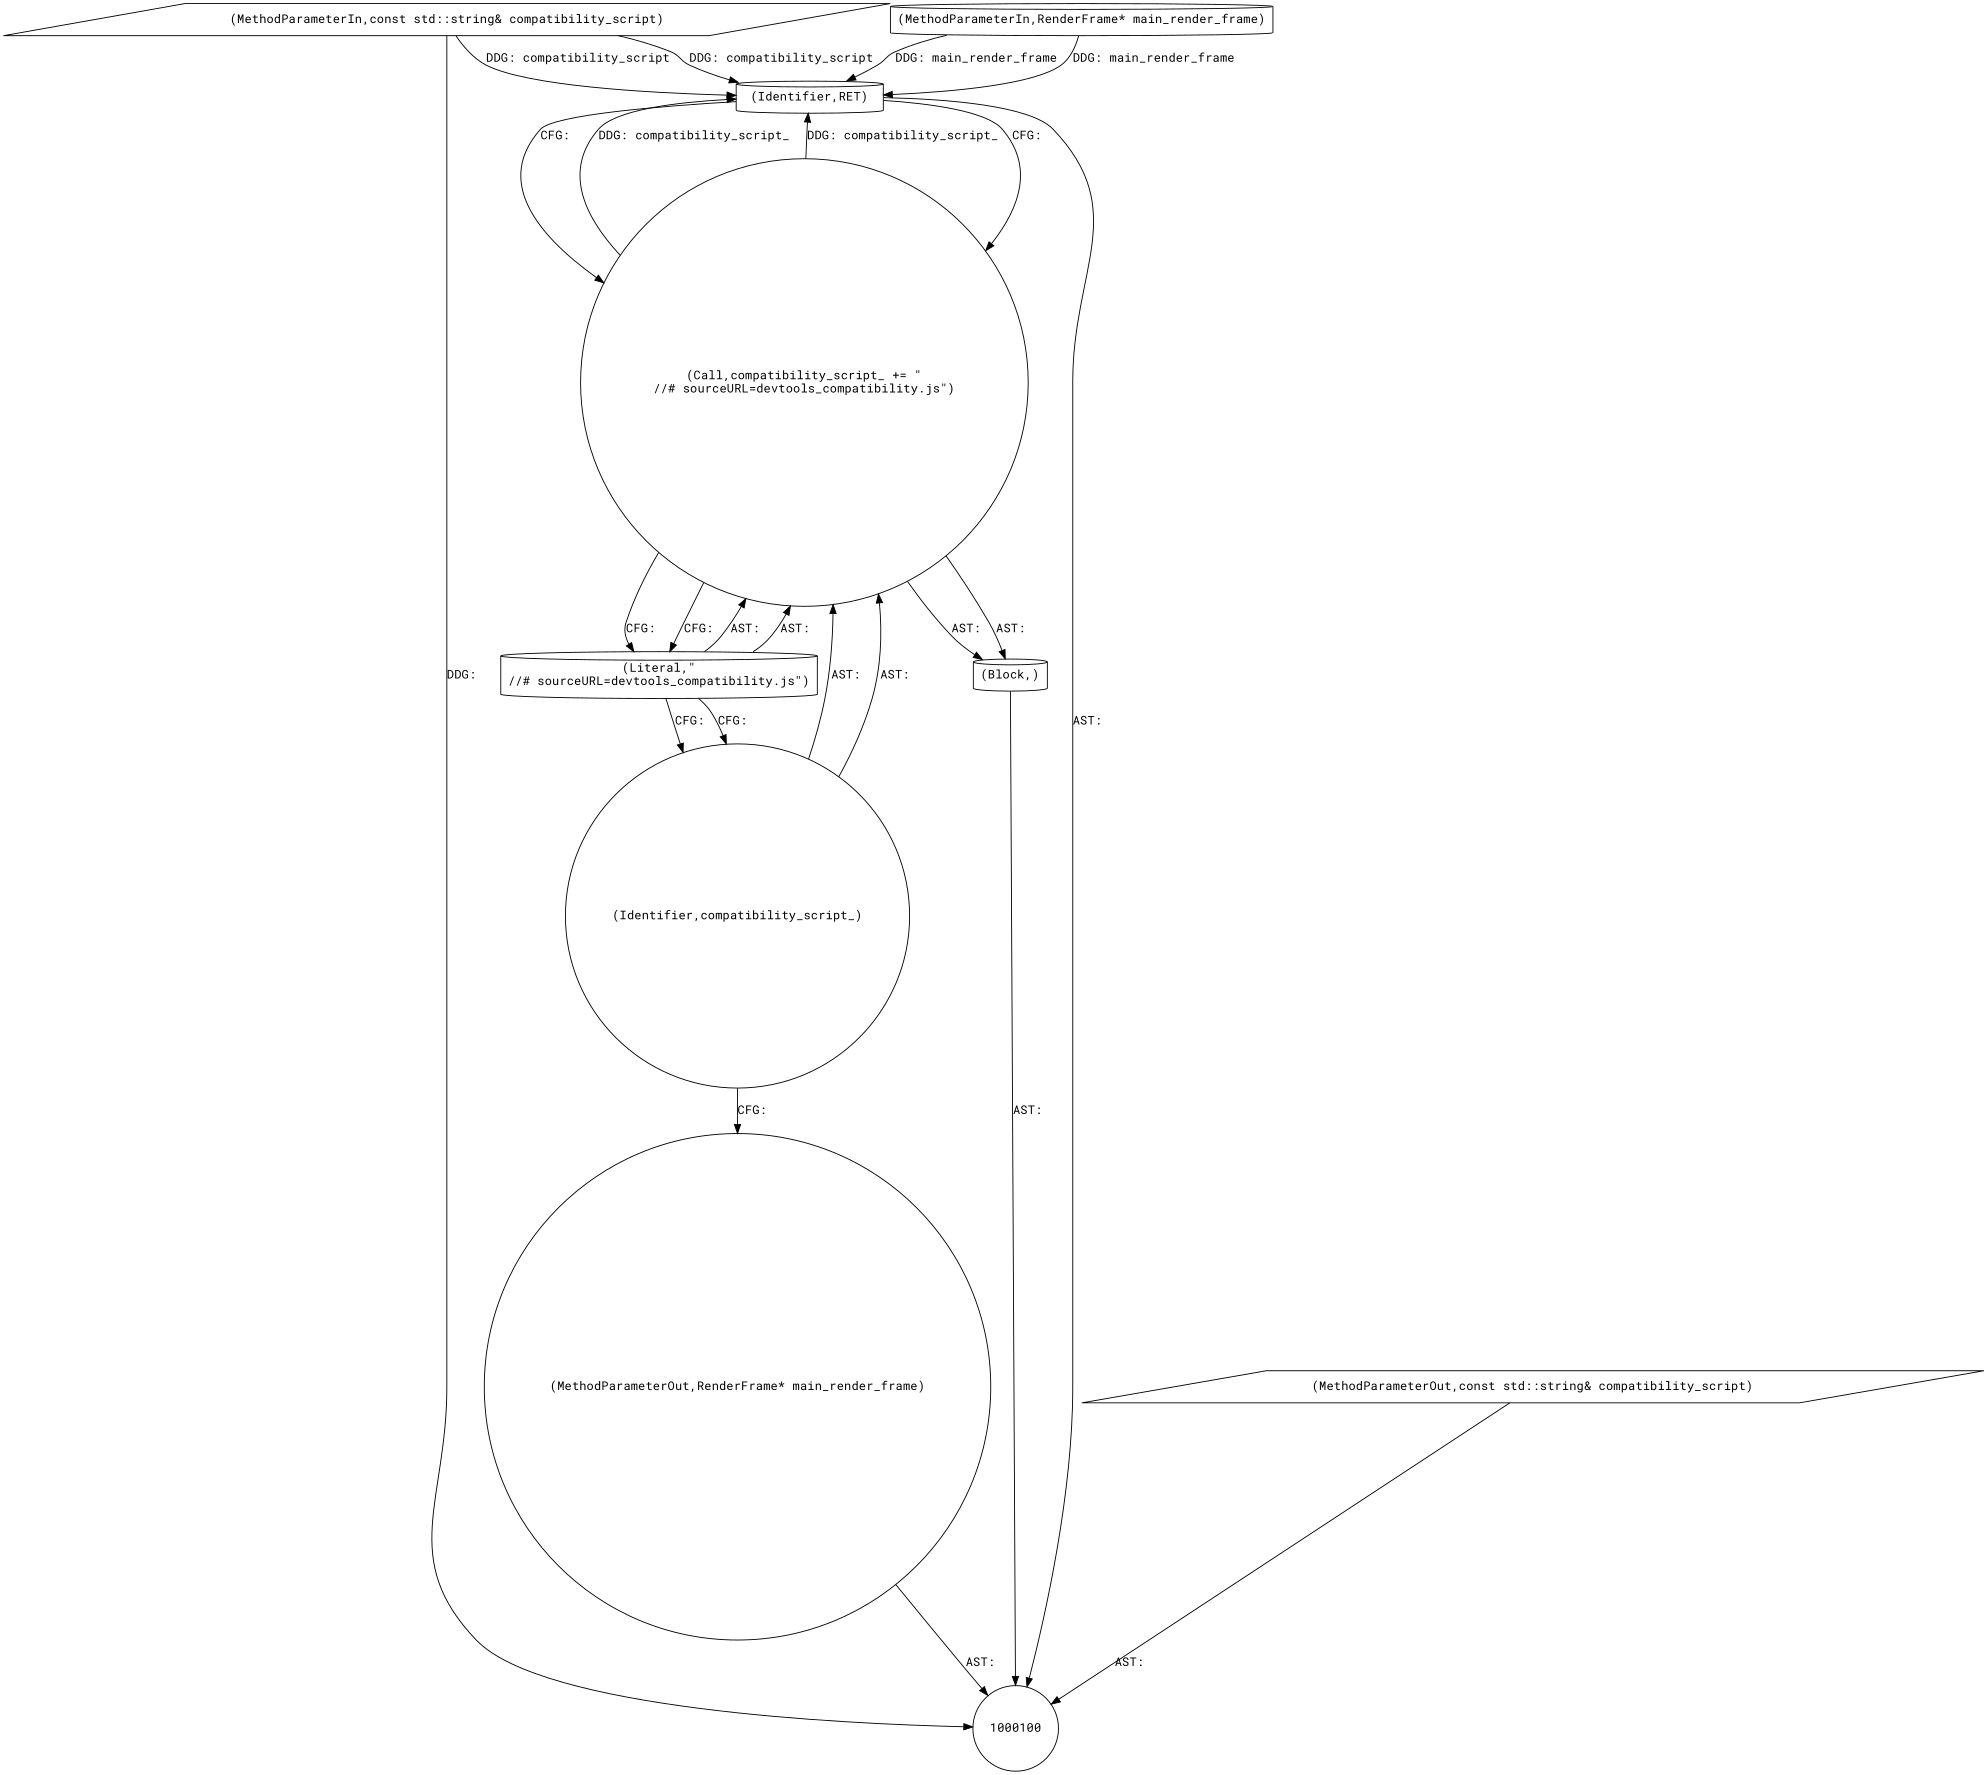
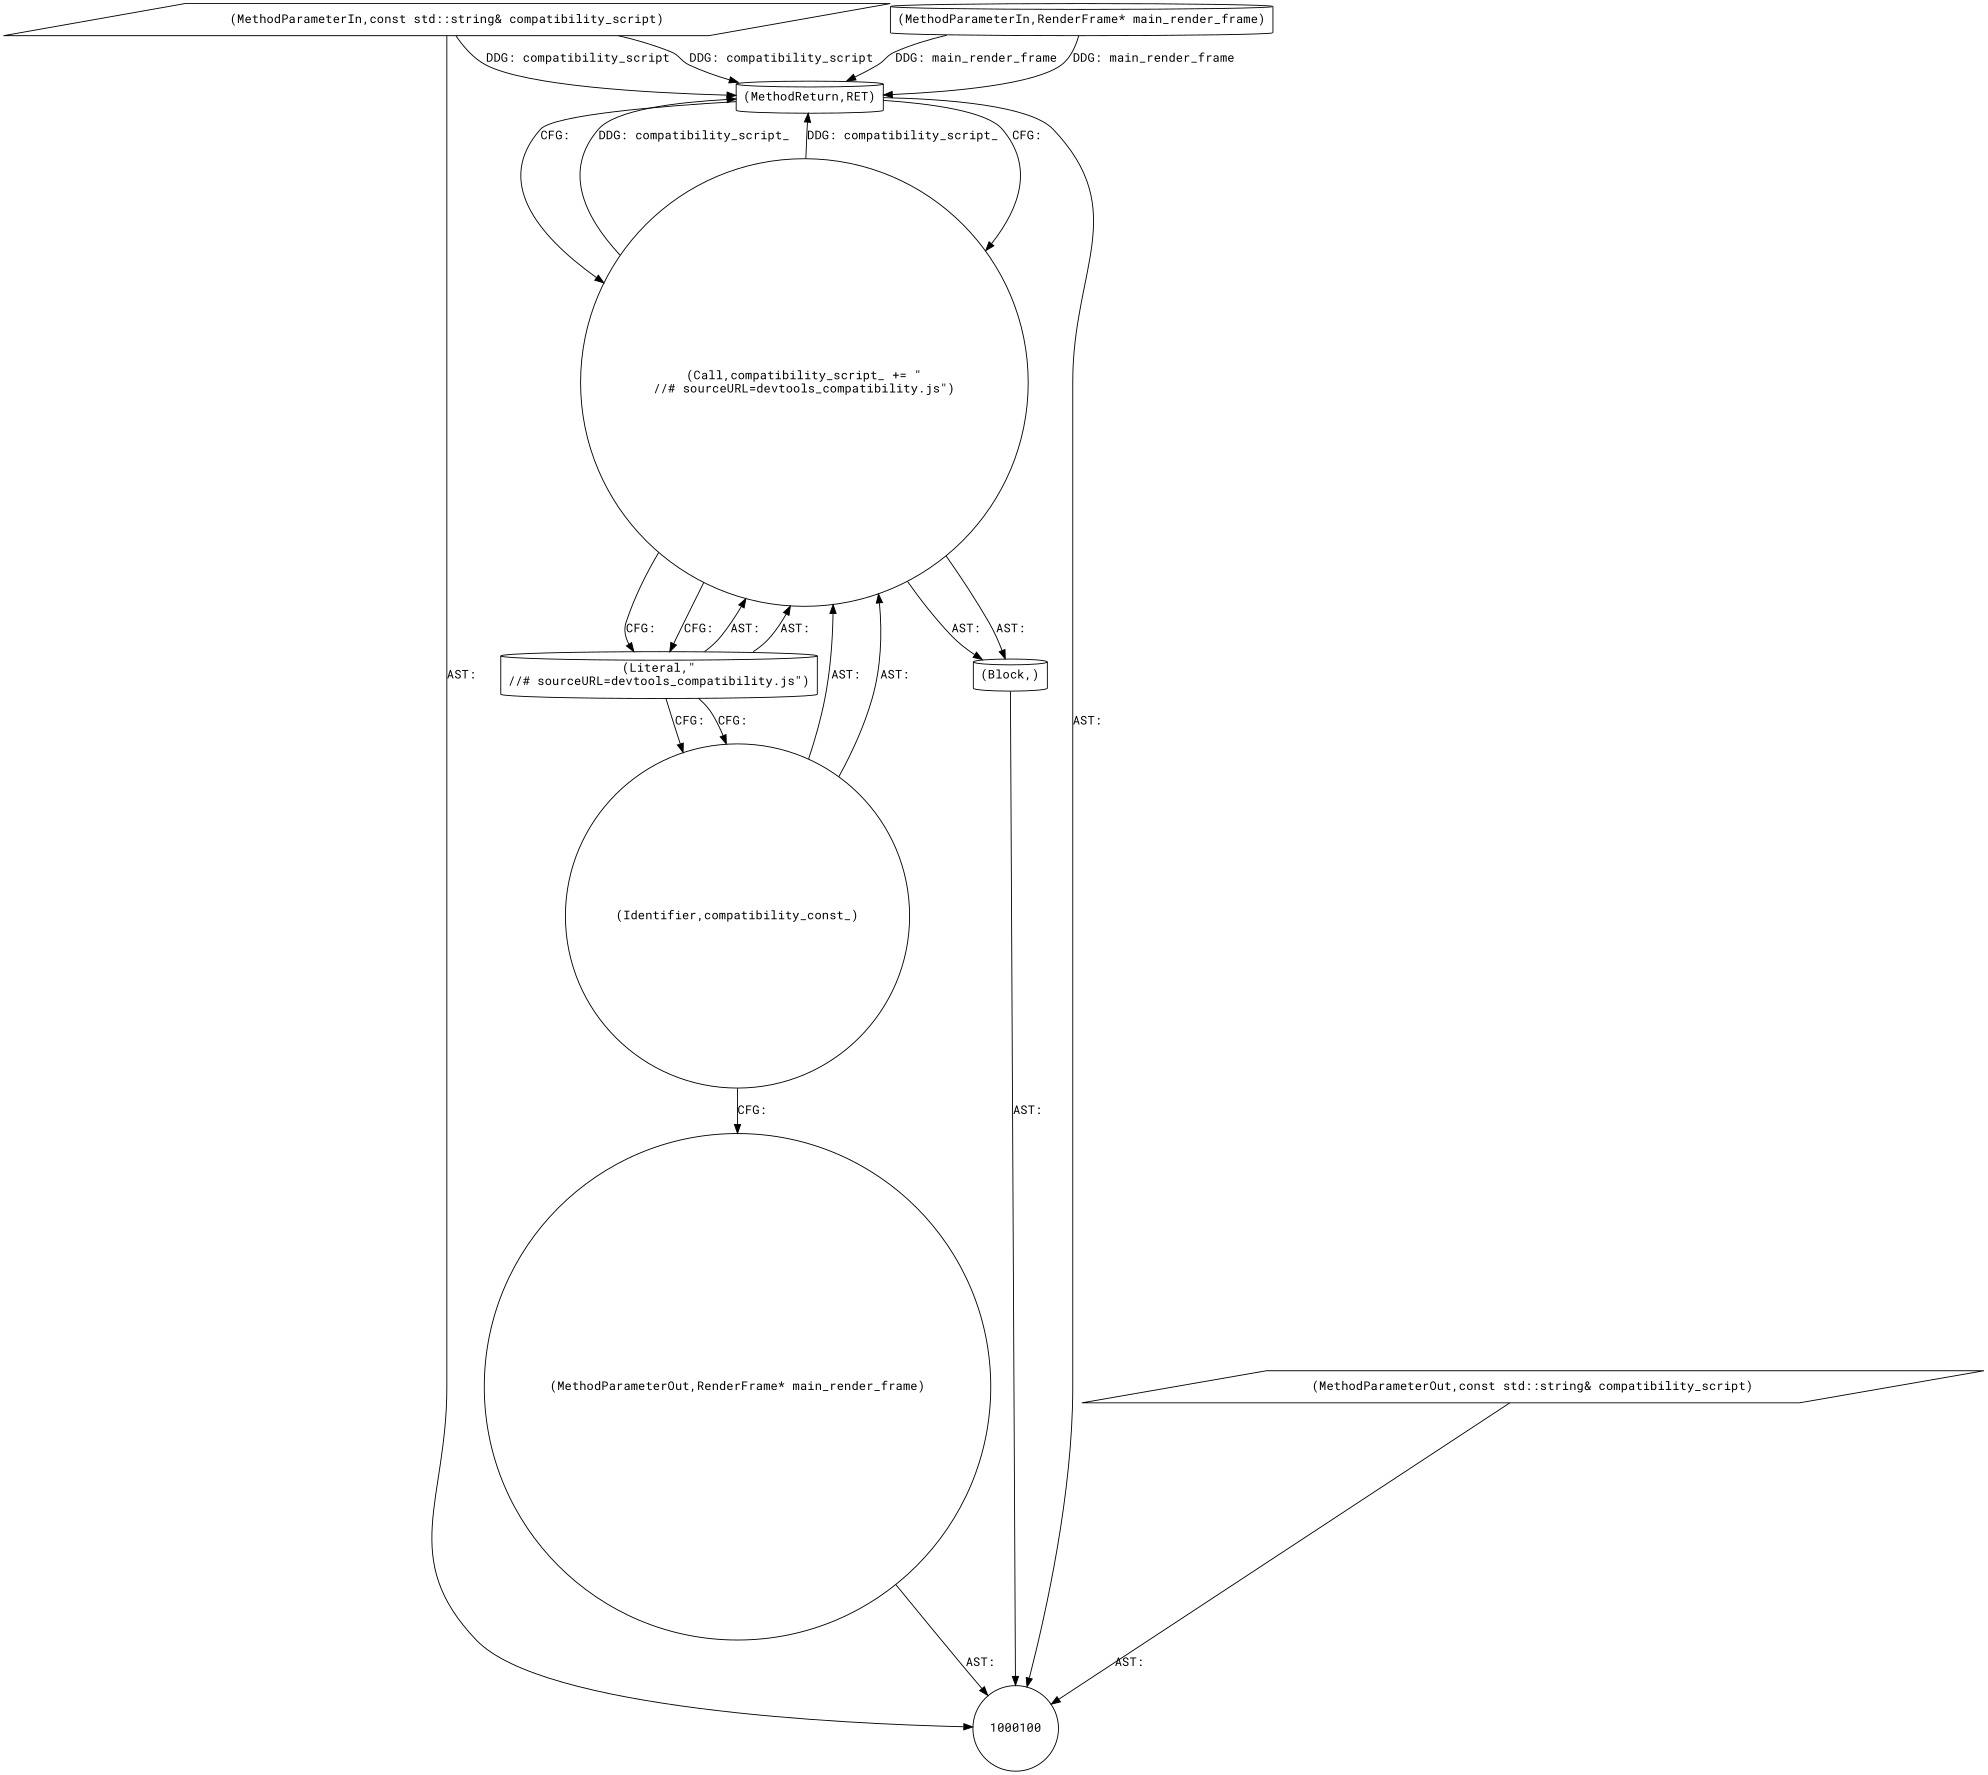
node "(Identifier,RET)": label "(Identifier,RET)" -> "(MethodReturn,RET)"
edge "(MethodParameterIn,const std::string& compatibility_script)" -> "1000100": label "DDG: " -> "AST: "
node "(Identifier,compatibility_script_)": label "(Identifier,compatibility_script_)" -> "(Identifier,compatibility_const_)"
